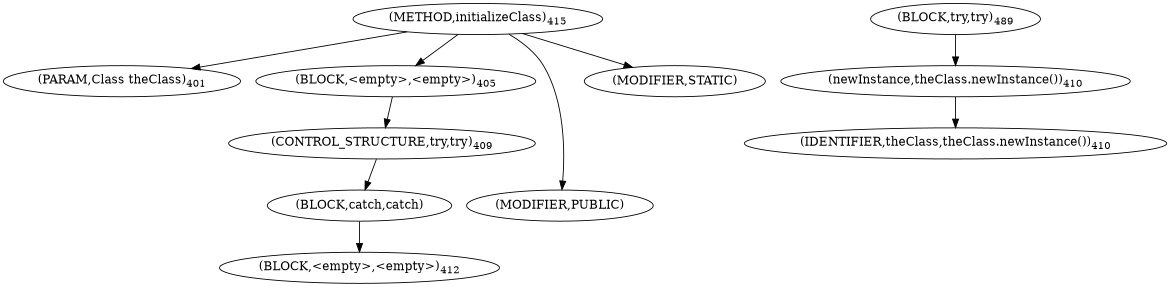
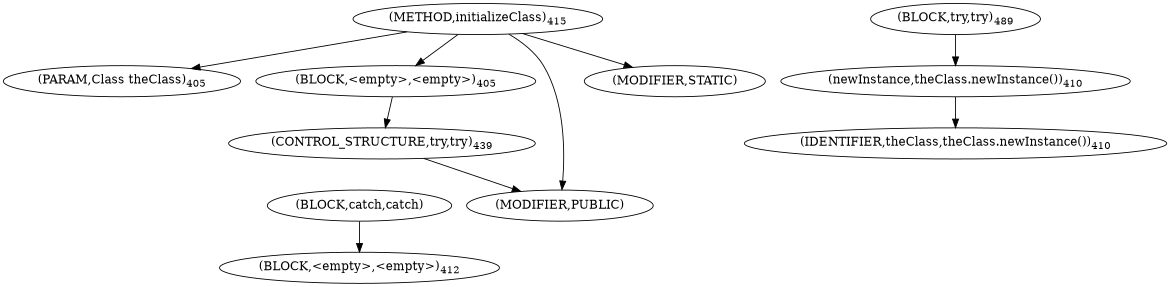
node "(PARAM,Class theClass)": text "401" -> "405"
node "(CONTROL_STRUCTURE,try,try)": text "409" -> "439"
edge "(CONTROL_STRUCTURE,try,try)" -> "(BLOCK,catch,catch)": now "(CONTROL_STRUCTURE,try,try)" -> "(MODIFIER,PUBLIC)"
